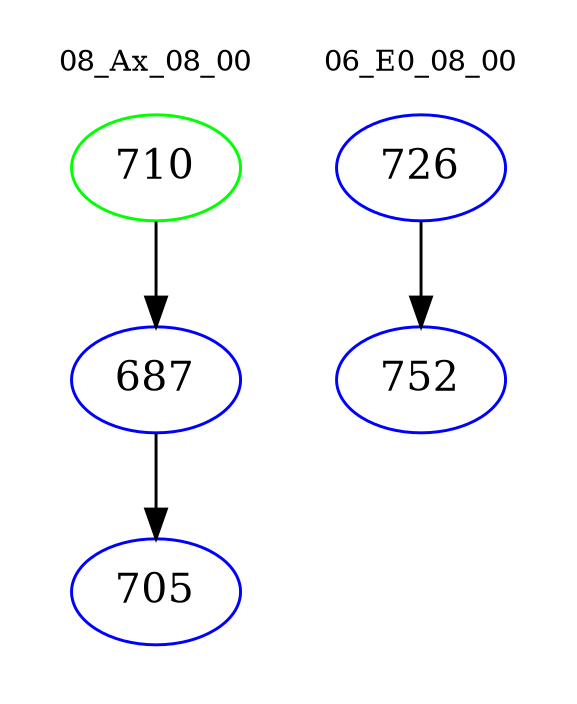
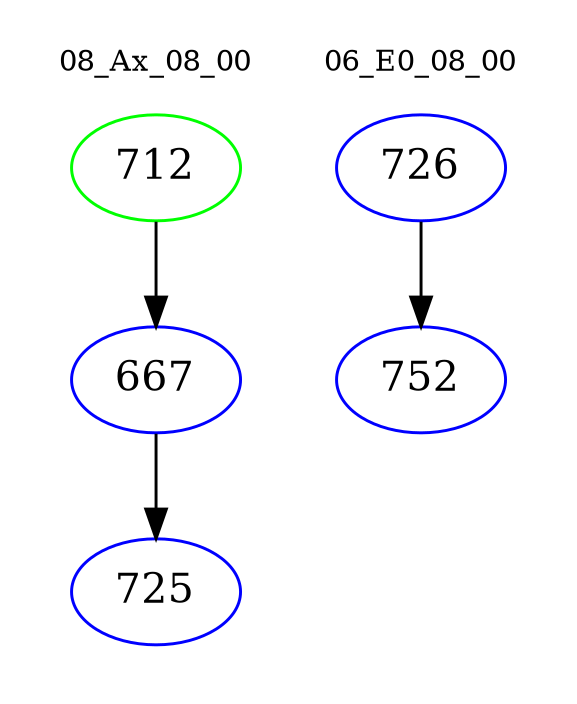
node "710": label "710" -> "712"
node "687": label "687" -> "667"
node "705": label "705" -> "725"
